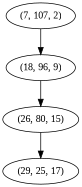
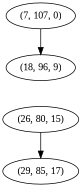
node "(7, 107, 2)": label "(7, 107, 2)" -> "(7, 107, 0)"
edge "(18, 96, 9)" -> "(26, 80, 15)": removed
node "(29, 25, 17)": label "(29, 25, 17)" -> "(29, 85, 17)"
